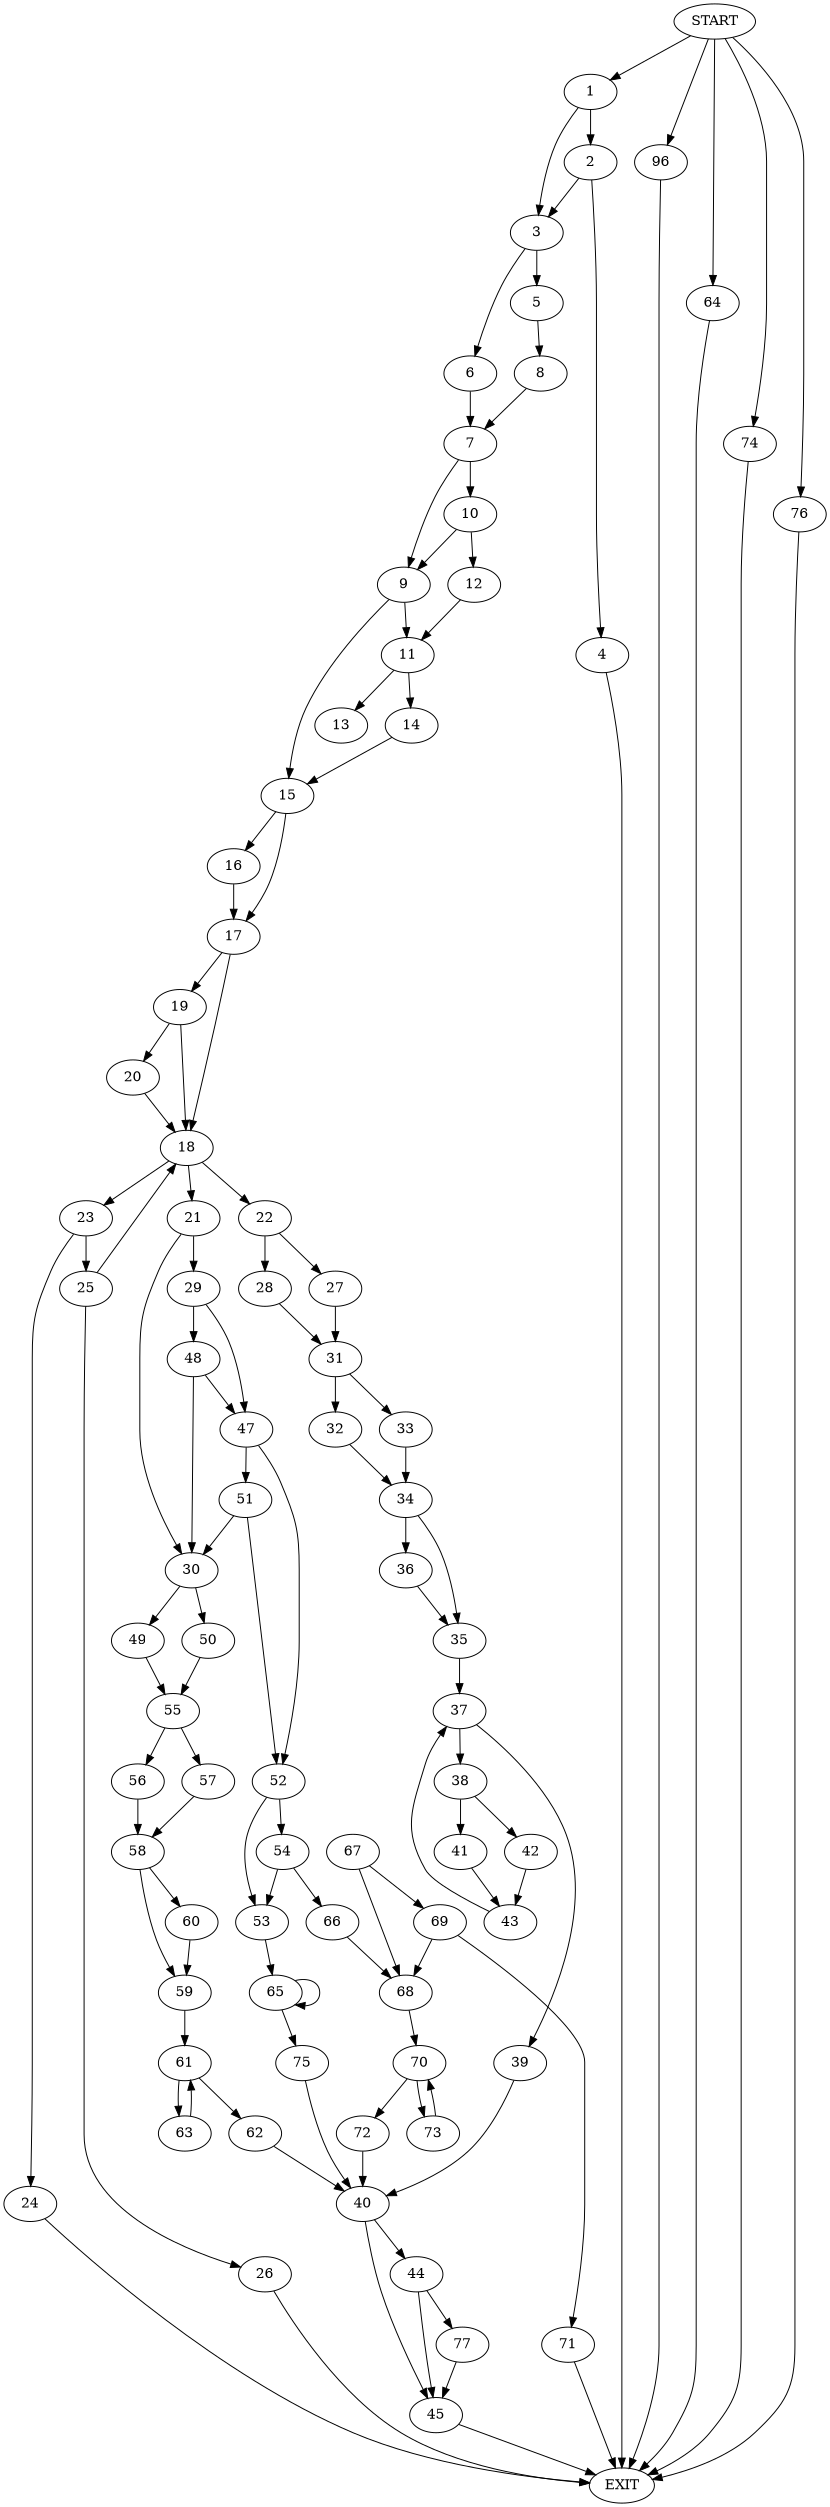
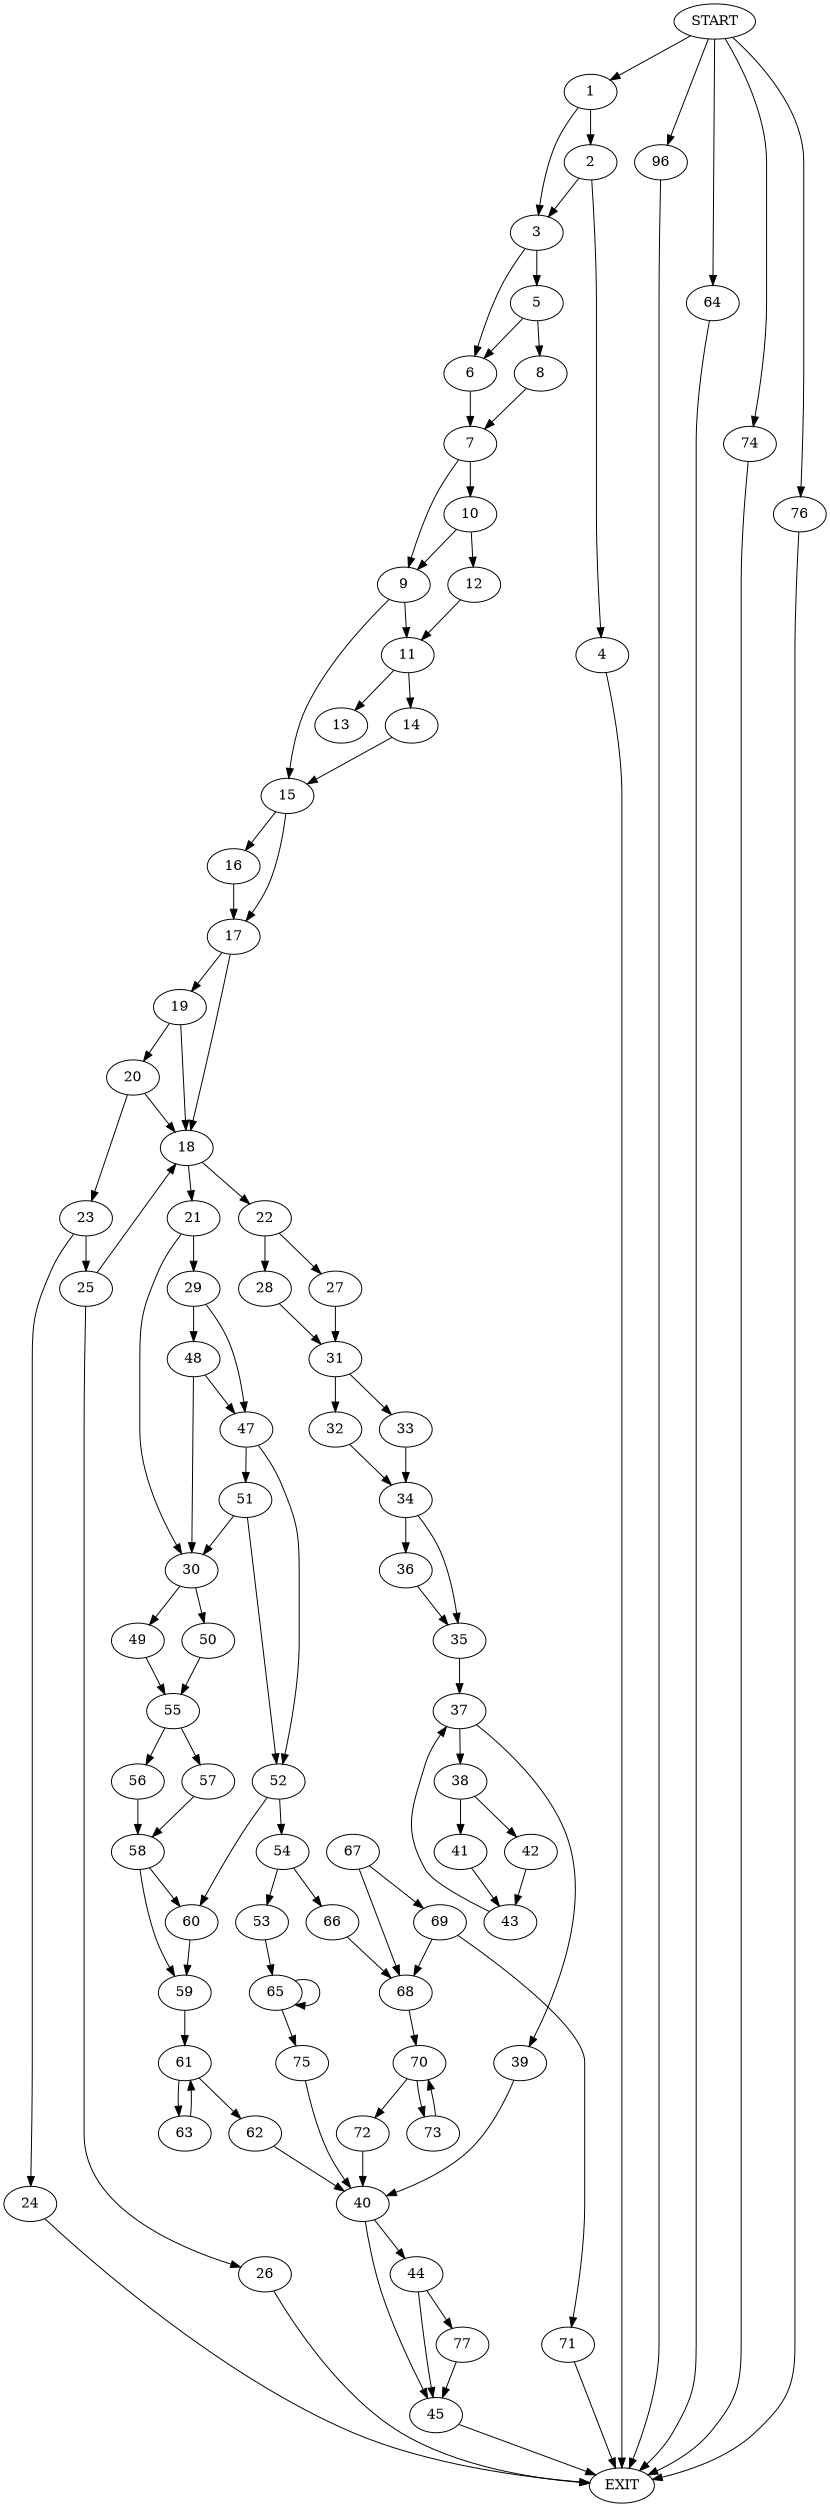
edge "5" -> "6": added
edge "18" -> "23": now "20" -> "23"
edge "52" -> "53": now "52" -> "60"
